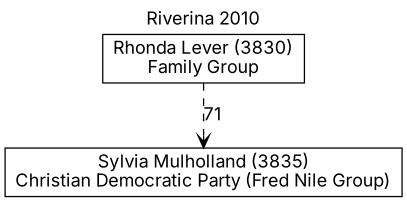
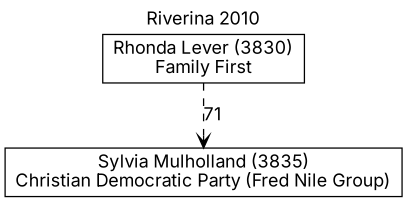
node "Rhonda Lever (3830) Family Group": label "Rhonda Lever (3830) Family Group" -> "Rhonda Lever (3830) Family First"
